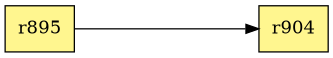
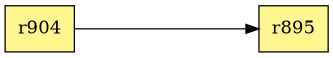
edge "r895" -> "r904": reversed
